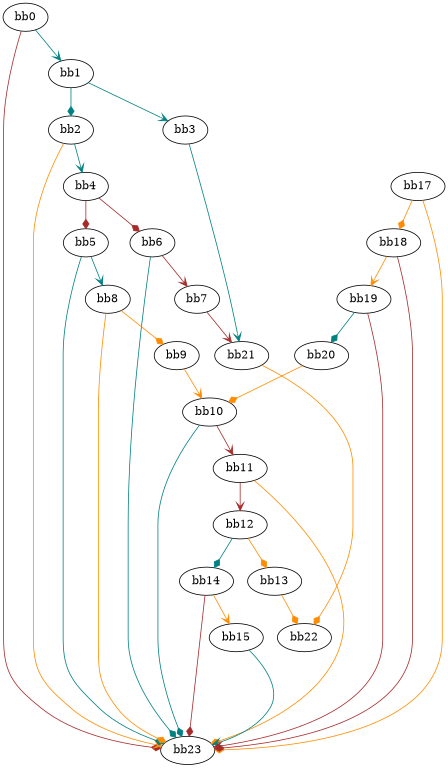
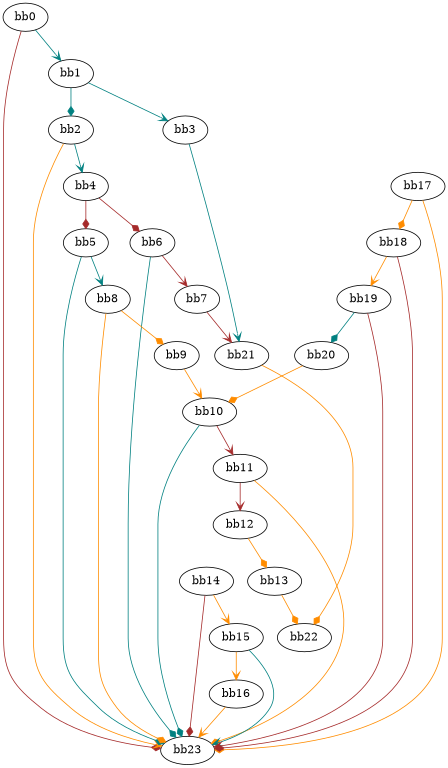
edge "bb12" -> "bb14": removed
node "bb16": added
